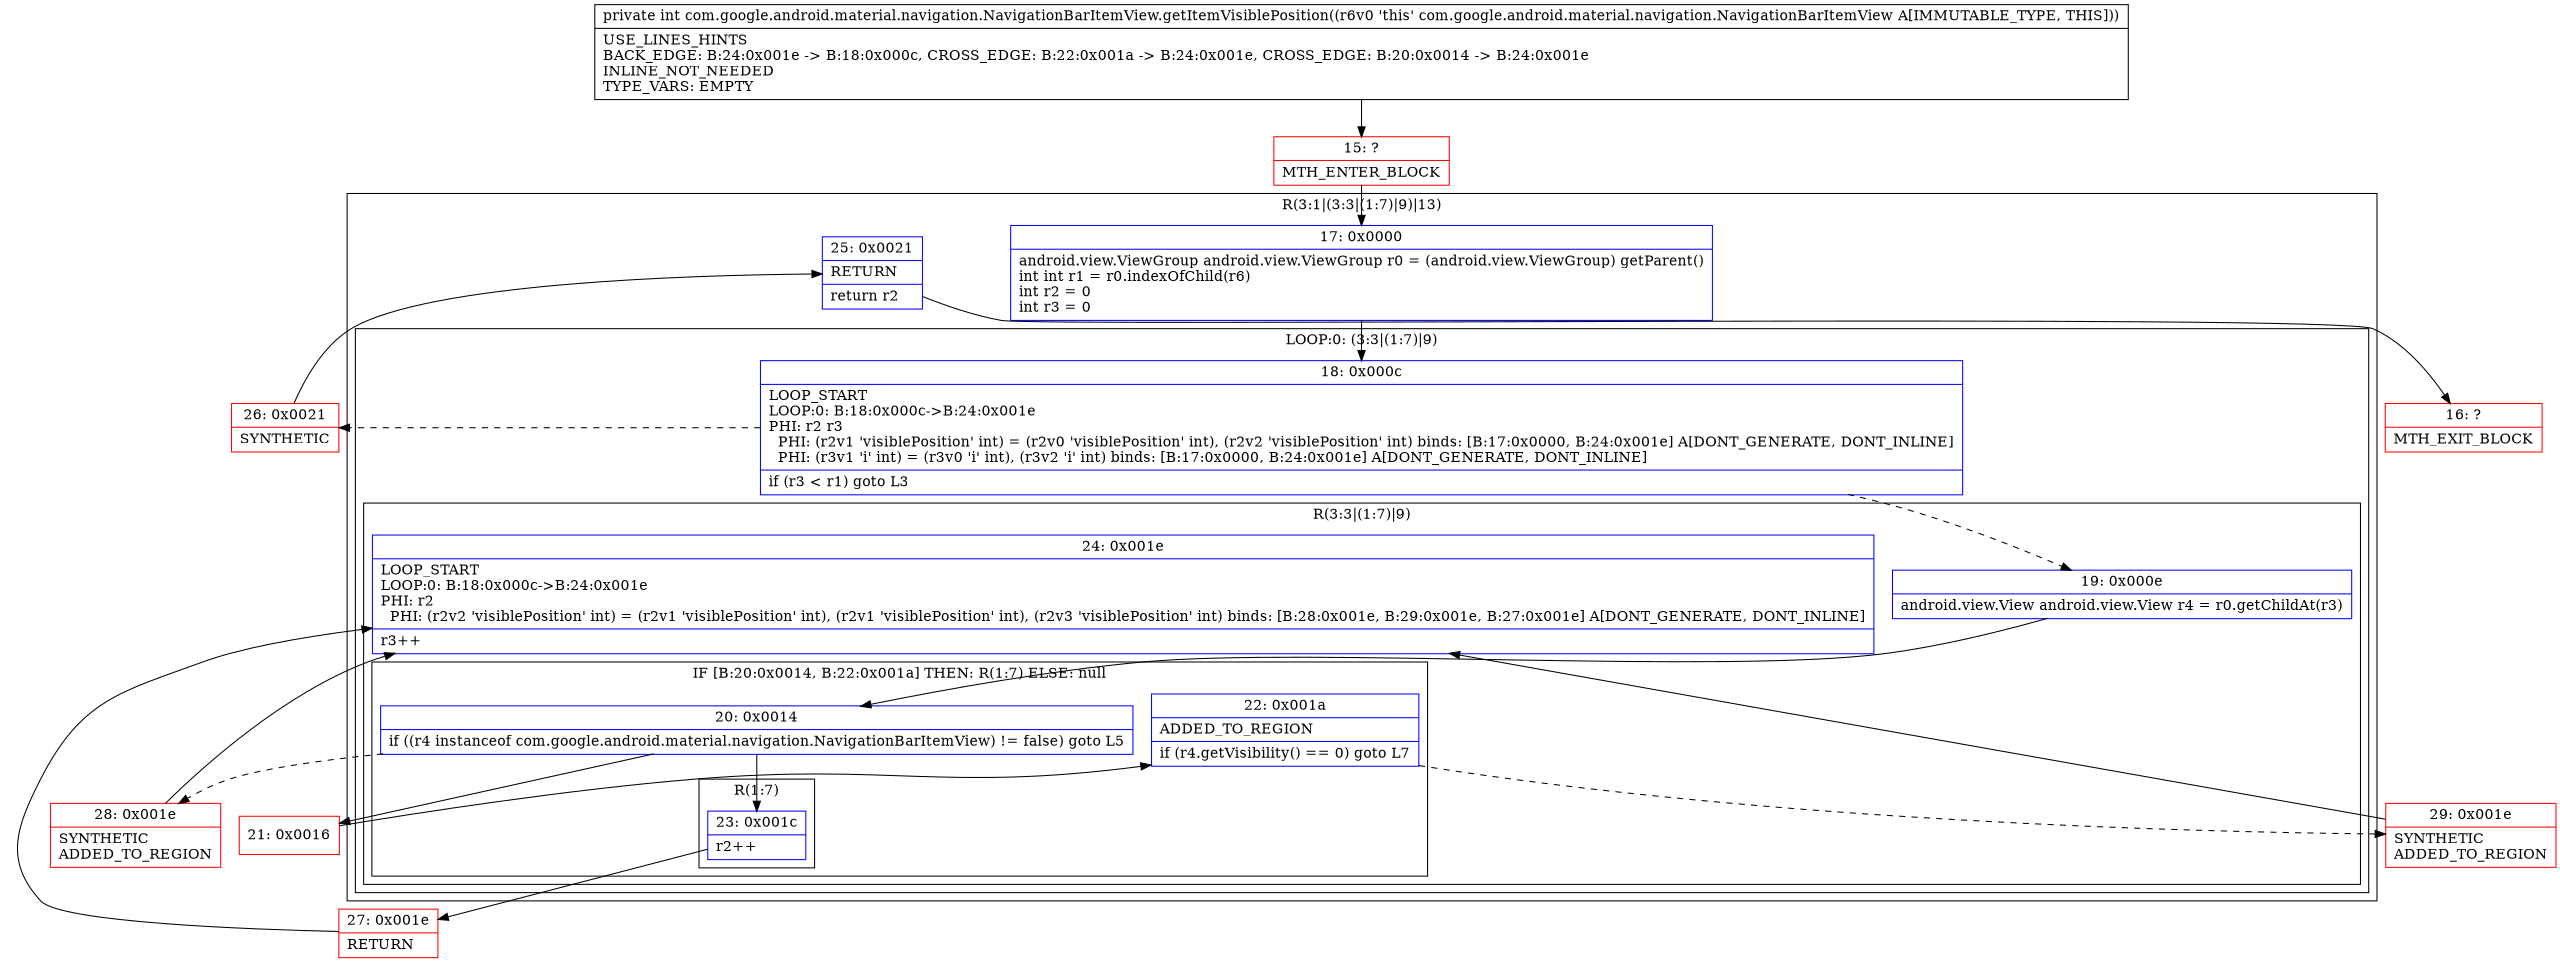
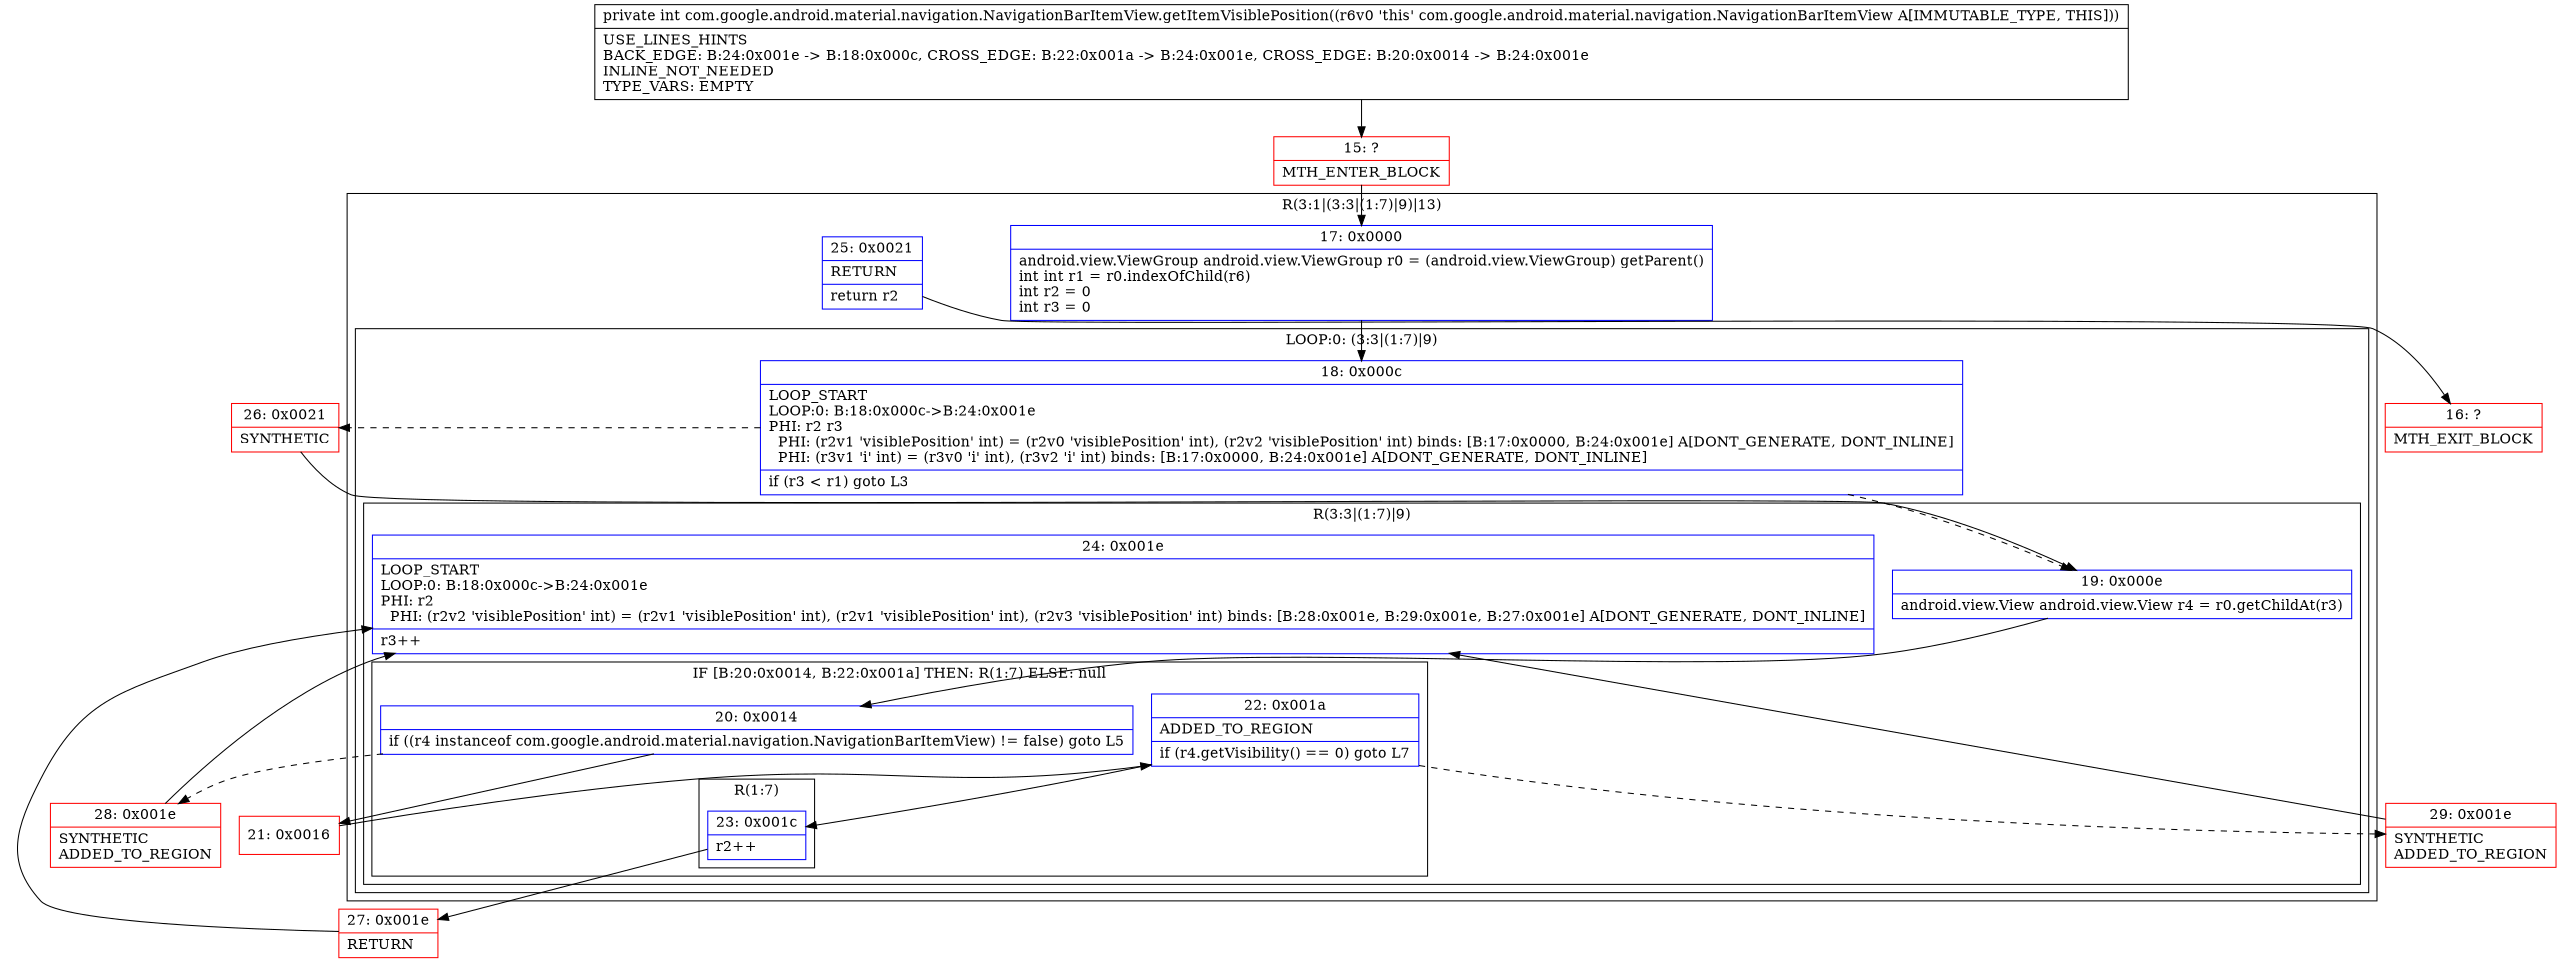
edge "26: 0x0021" -> "25: 0x0021": now "26: 0x0021" -> "19: 0x000e"
edge "20: 0x0014" -> "23: 0x001c": now "22: 0x001a" -> "23: 0x001c"
